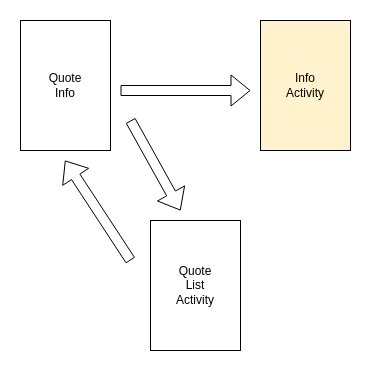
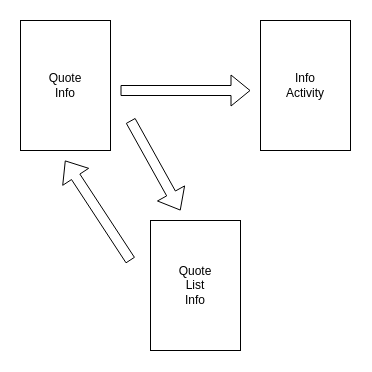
node "Info Activity": fillcolor #fff2cc -> #ffffff
node "Quote List Activity": label "Quote List Activity" -> "Quote List Info"
